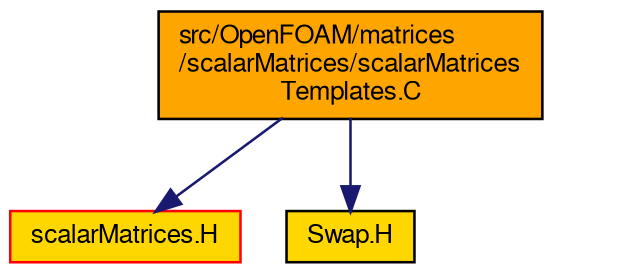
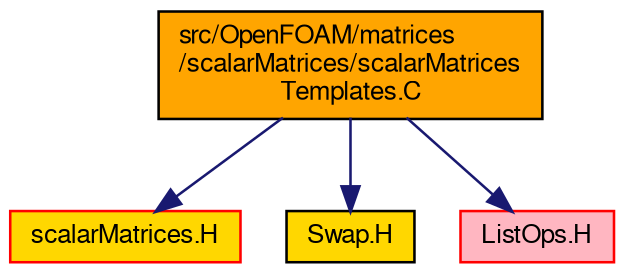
node "ListOps.H": added
